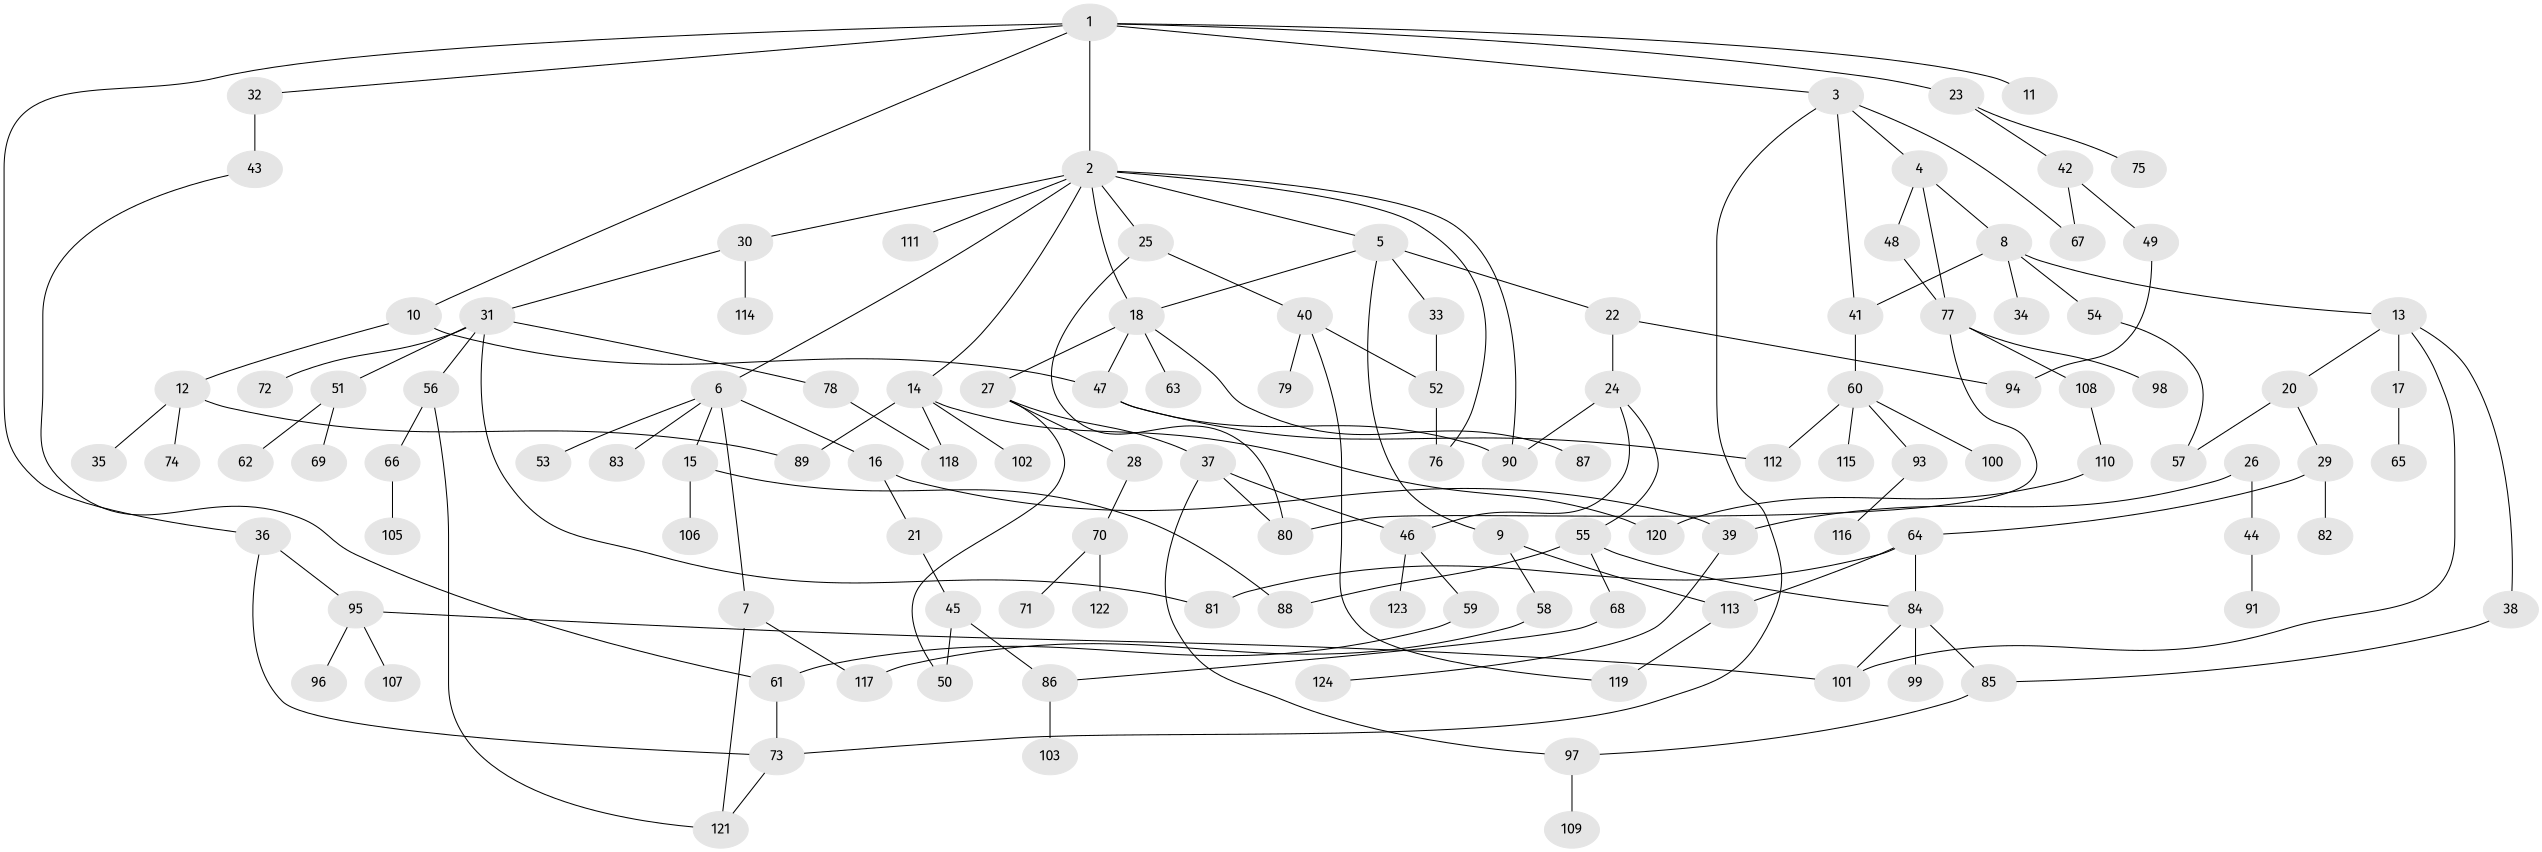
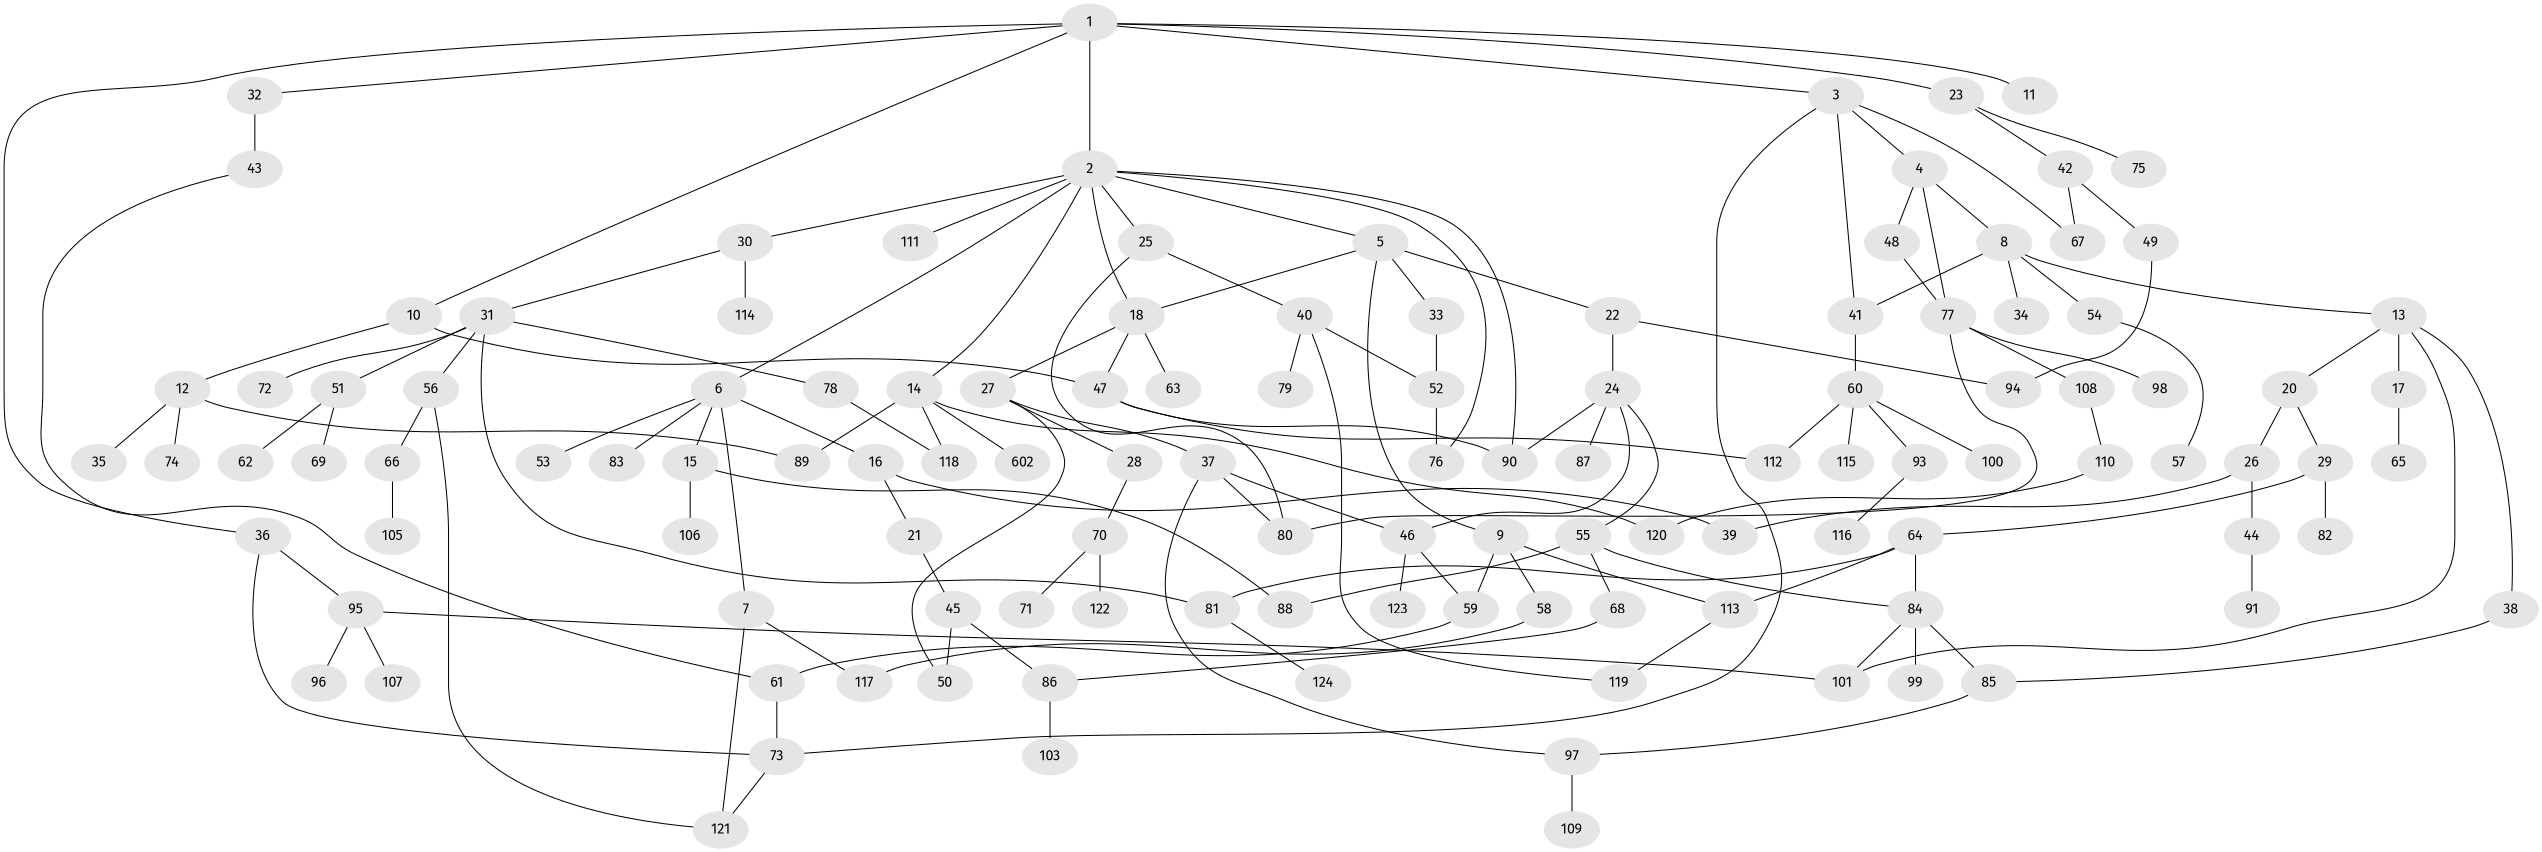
edge "18" -- "87": now "24" -- "87"
edge "20" -- "57": now "20" -- "26"
node "102": label "102" -> "602"
edge "9" -- "59": added
edge "39" -- "124": now "81" -- "124"
